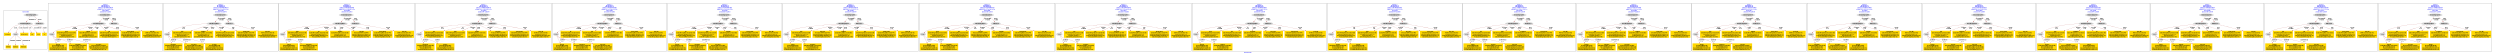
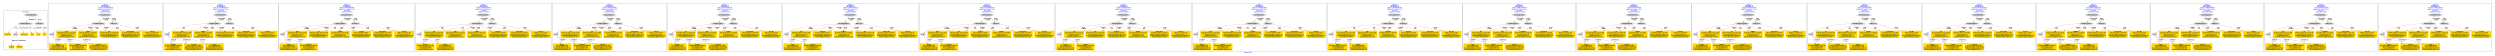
node "birthDate": removed
